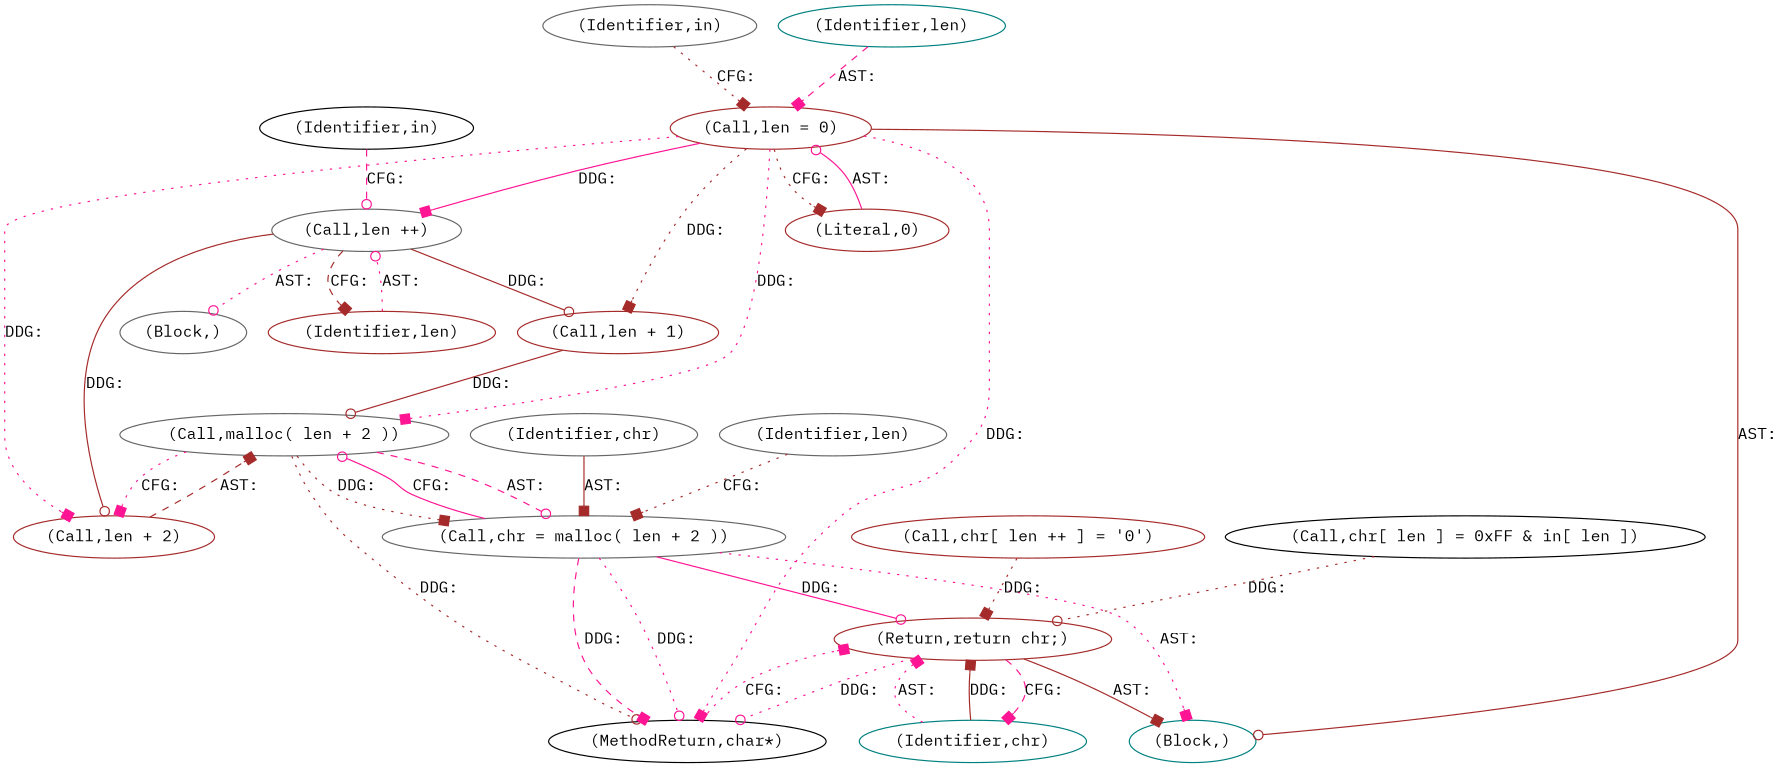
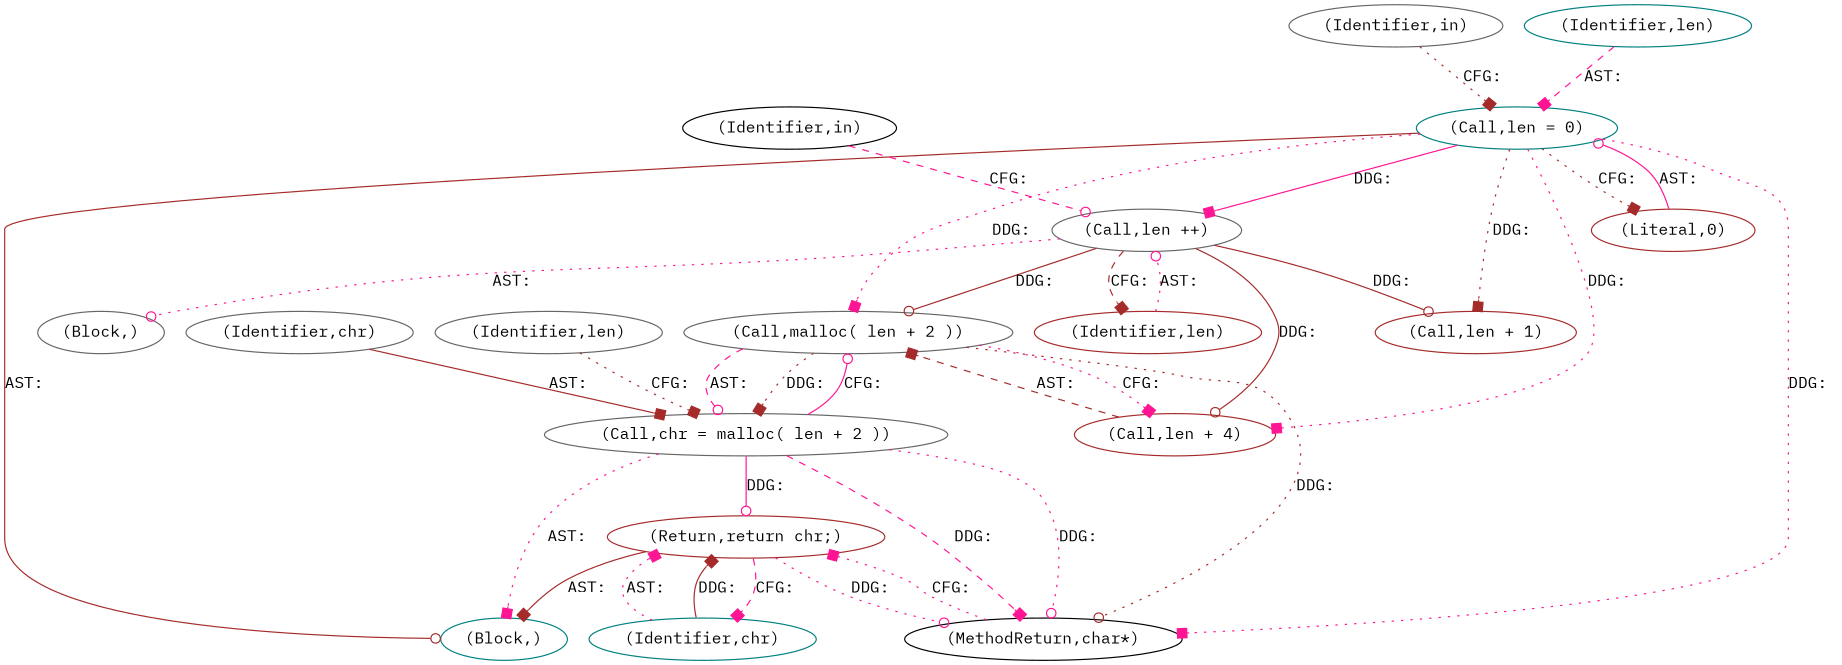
node "(Call,len = 0)": color brown -> teal
edge "(Call,len + 1)" -> "(Call,malloc( len + 2 ))": now "(Call,len ++)" -> "(Call,malloc( len + 2 ))"
node "(Call,len + 2)": label "(Call,len + 2)" -> "(Call,len + 4)"
node "(Call,chr[ len ++ ] = '0')": removed
node "(Call,chr[ len ] = 0xFF & in[ len ])": removed
